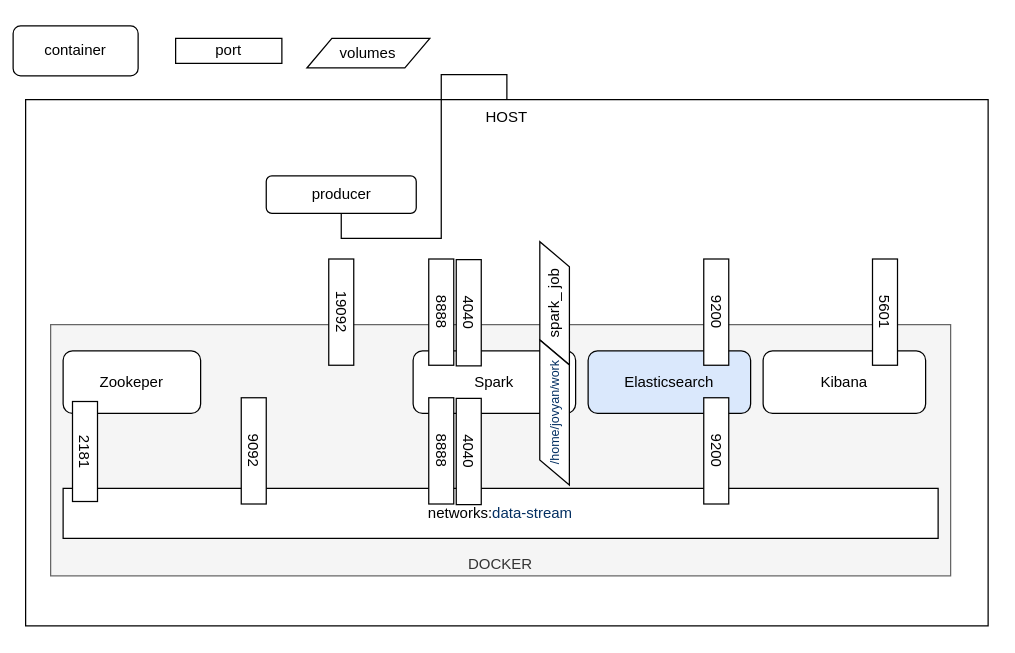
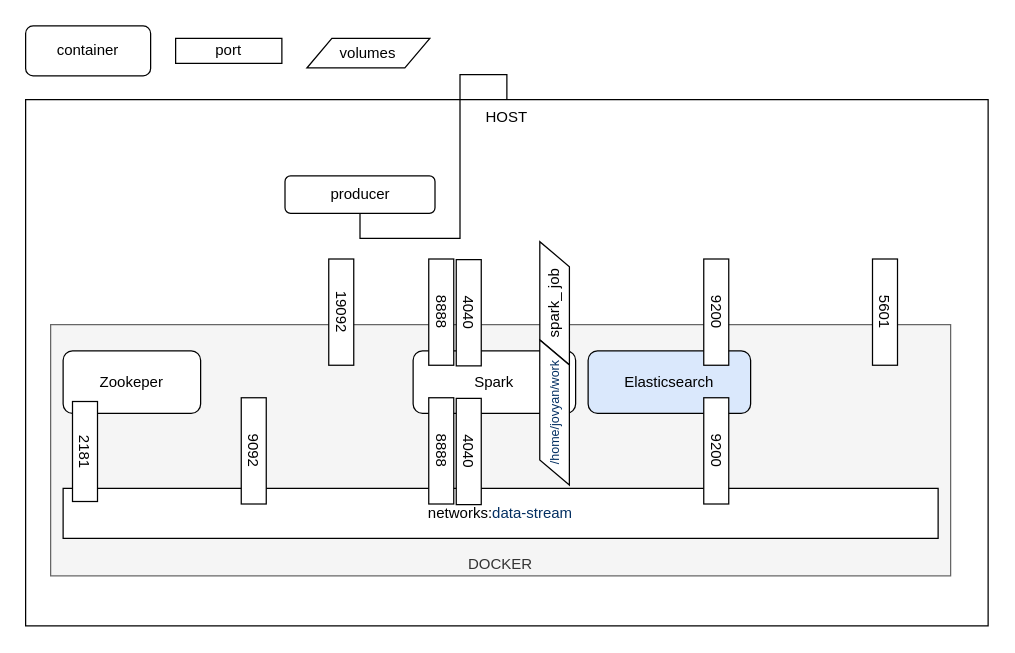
node "container": moved (76, 51) -> (88, 51)
node "producer": moved (341, 194) -> (360, 194)
node "Kibana": removed
